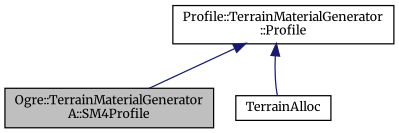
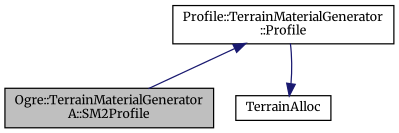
edge "TerrainAlloc" -> "Profile::TerrainMaterialGenerator ::Profile": reversed
node "Ogre::TerrainMaterialGenerator A::SM4Profile": label "Ogre::TerrainMaterialGenerator A::SM4Profile" -> "Ogre::TerrainMaterialGenerator A::SM2Profile"
